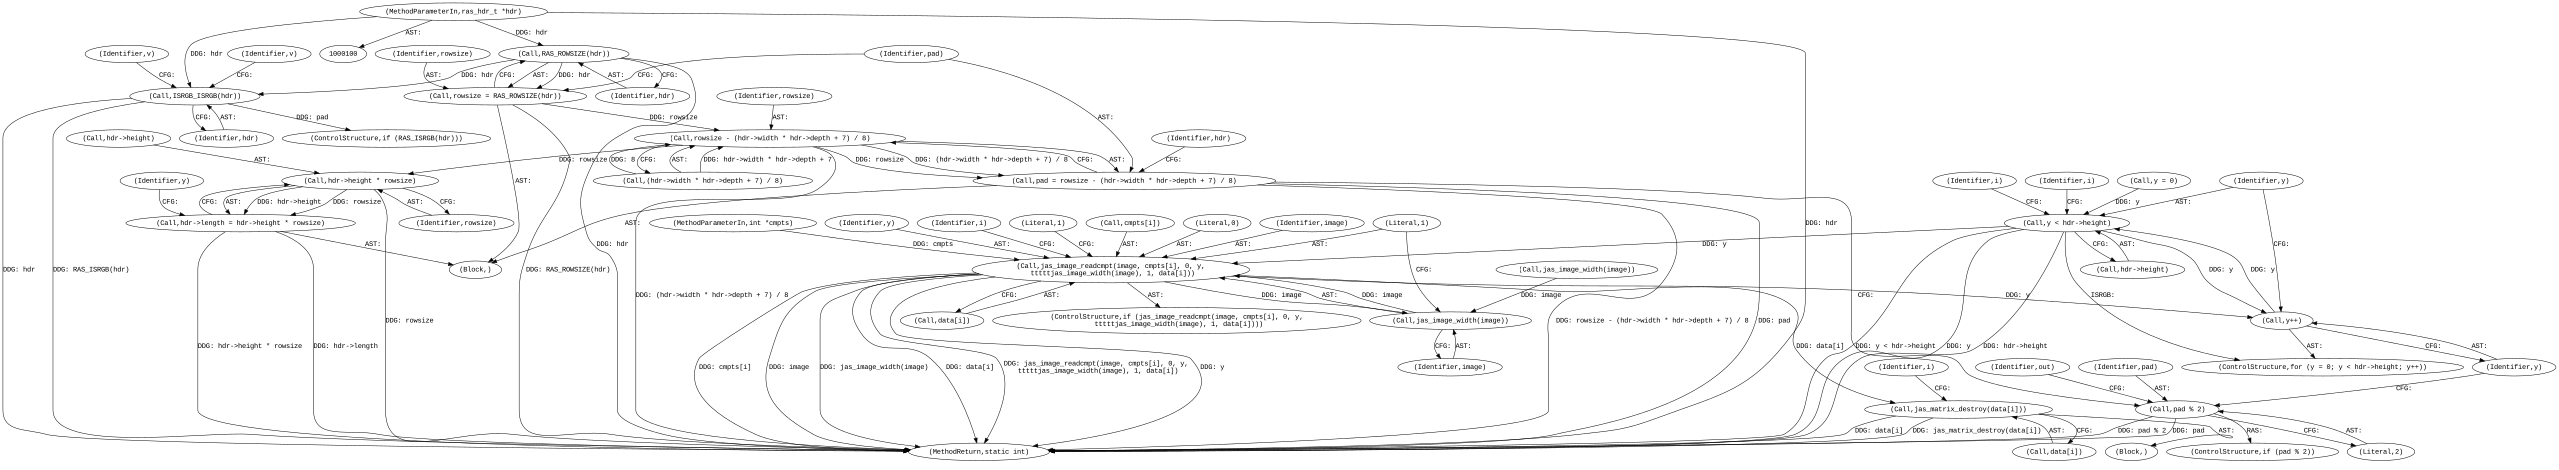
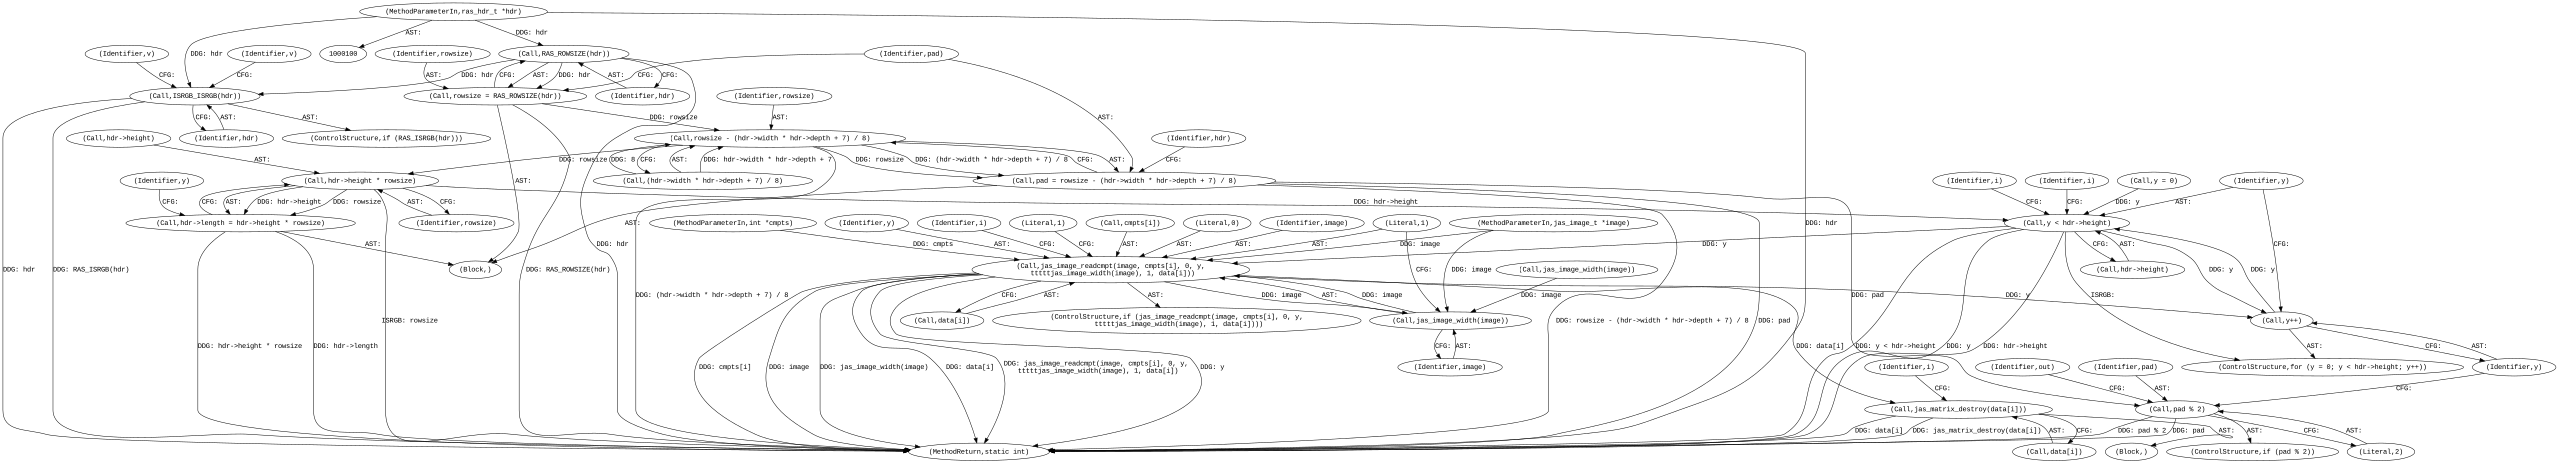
edge "(Call,ISRGB_ISRGB(hdr))" -> "(ControlStructure,if (RAS_ISRGB(hdr)))": label "DDG: pad" -> "AST: "
edge "(Call,hdr->height * rowsize)" -> "(Call,y < hdr->height)": added, label "DDG: hdr->height"
node "(MethodParameterIn,jas_image_t *image)": added
edge "(Call,pad = rowsize - (hdr->width * hdr->depth + 7) / 8)" -> "(Call,pad % 2)": label "CFG: " -> "DDG: pad"
edge "(Call,hdr->height * rowsize)" -> "(MethodReturn,static int)": label "DDG: rowsize" -> "ISRGB: rowsize"
edge "(Call,pad % 2)" -> "(ControlStructure,if (pad % 2))": label "RAS: " -> "AST: "
